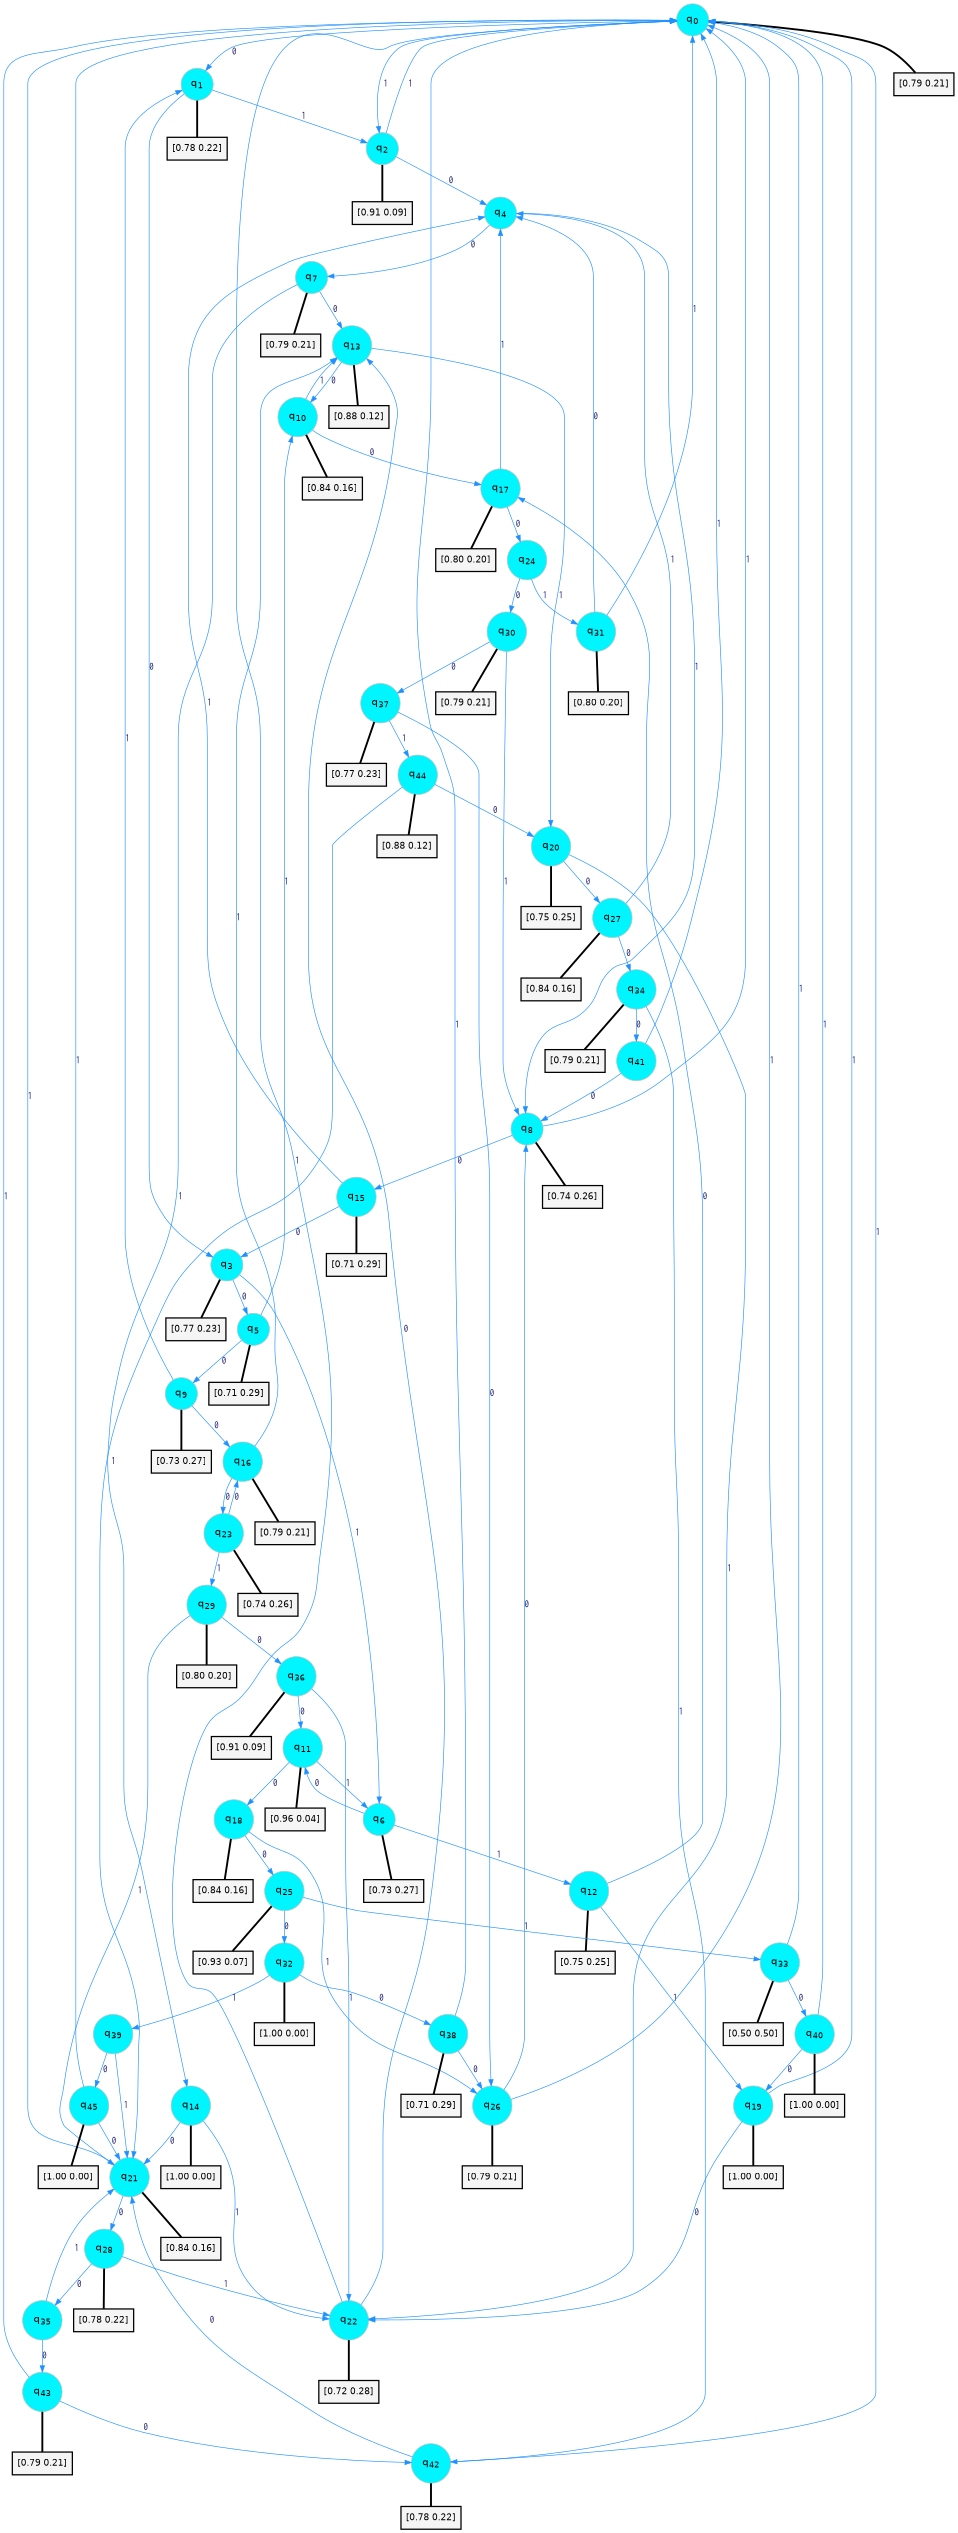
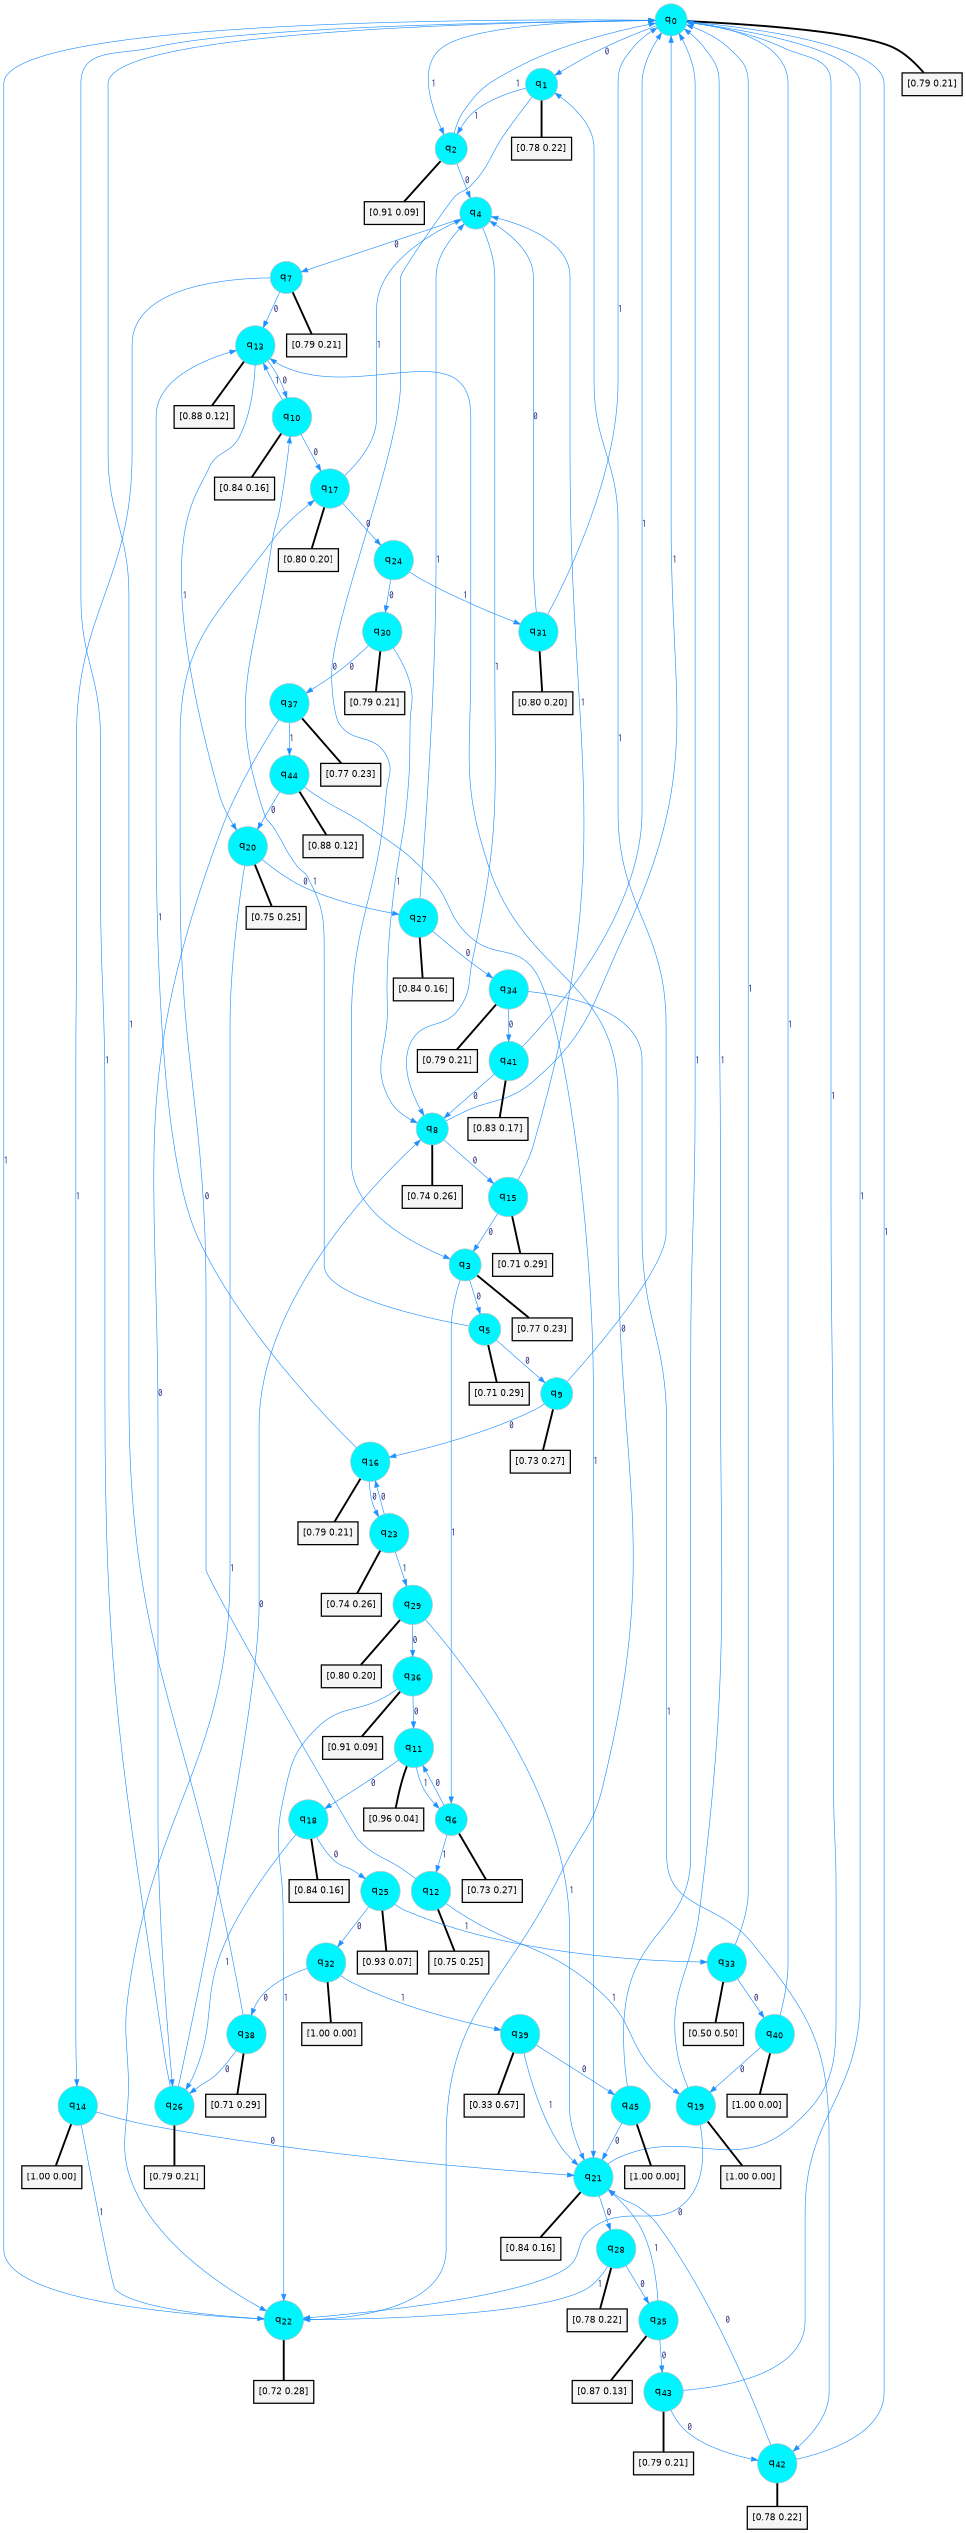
node "[0.83 0.17]": added
node "[0.33 0.67]": added
node "[0.87 0.13]": added
